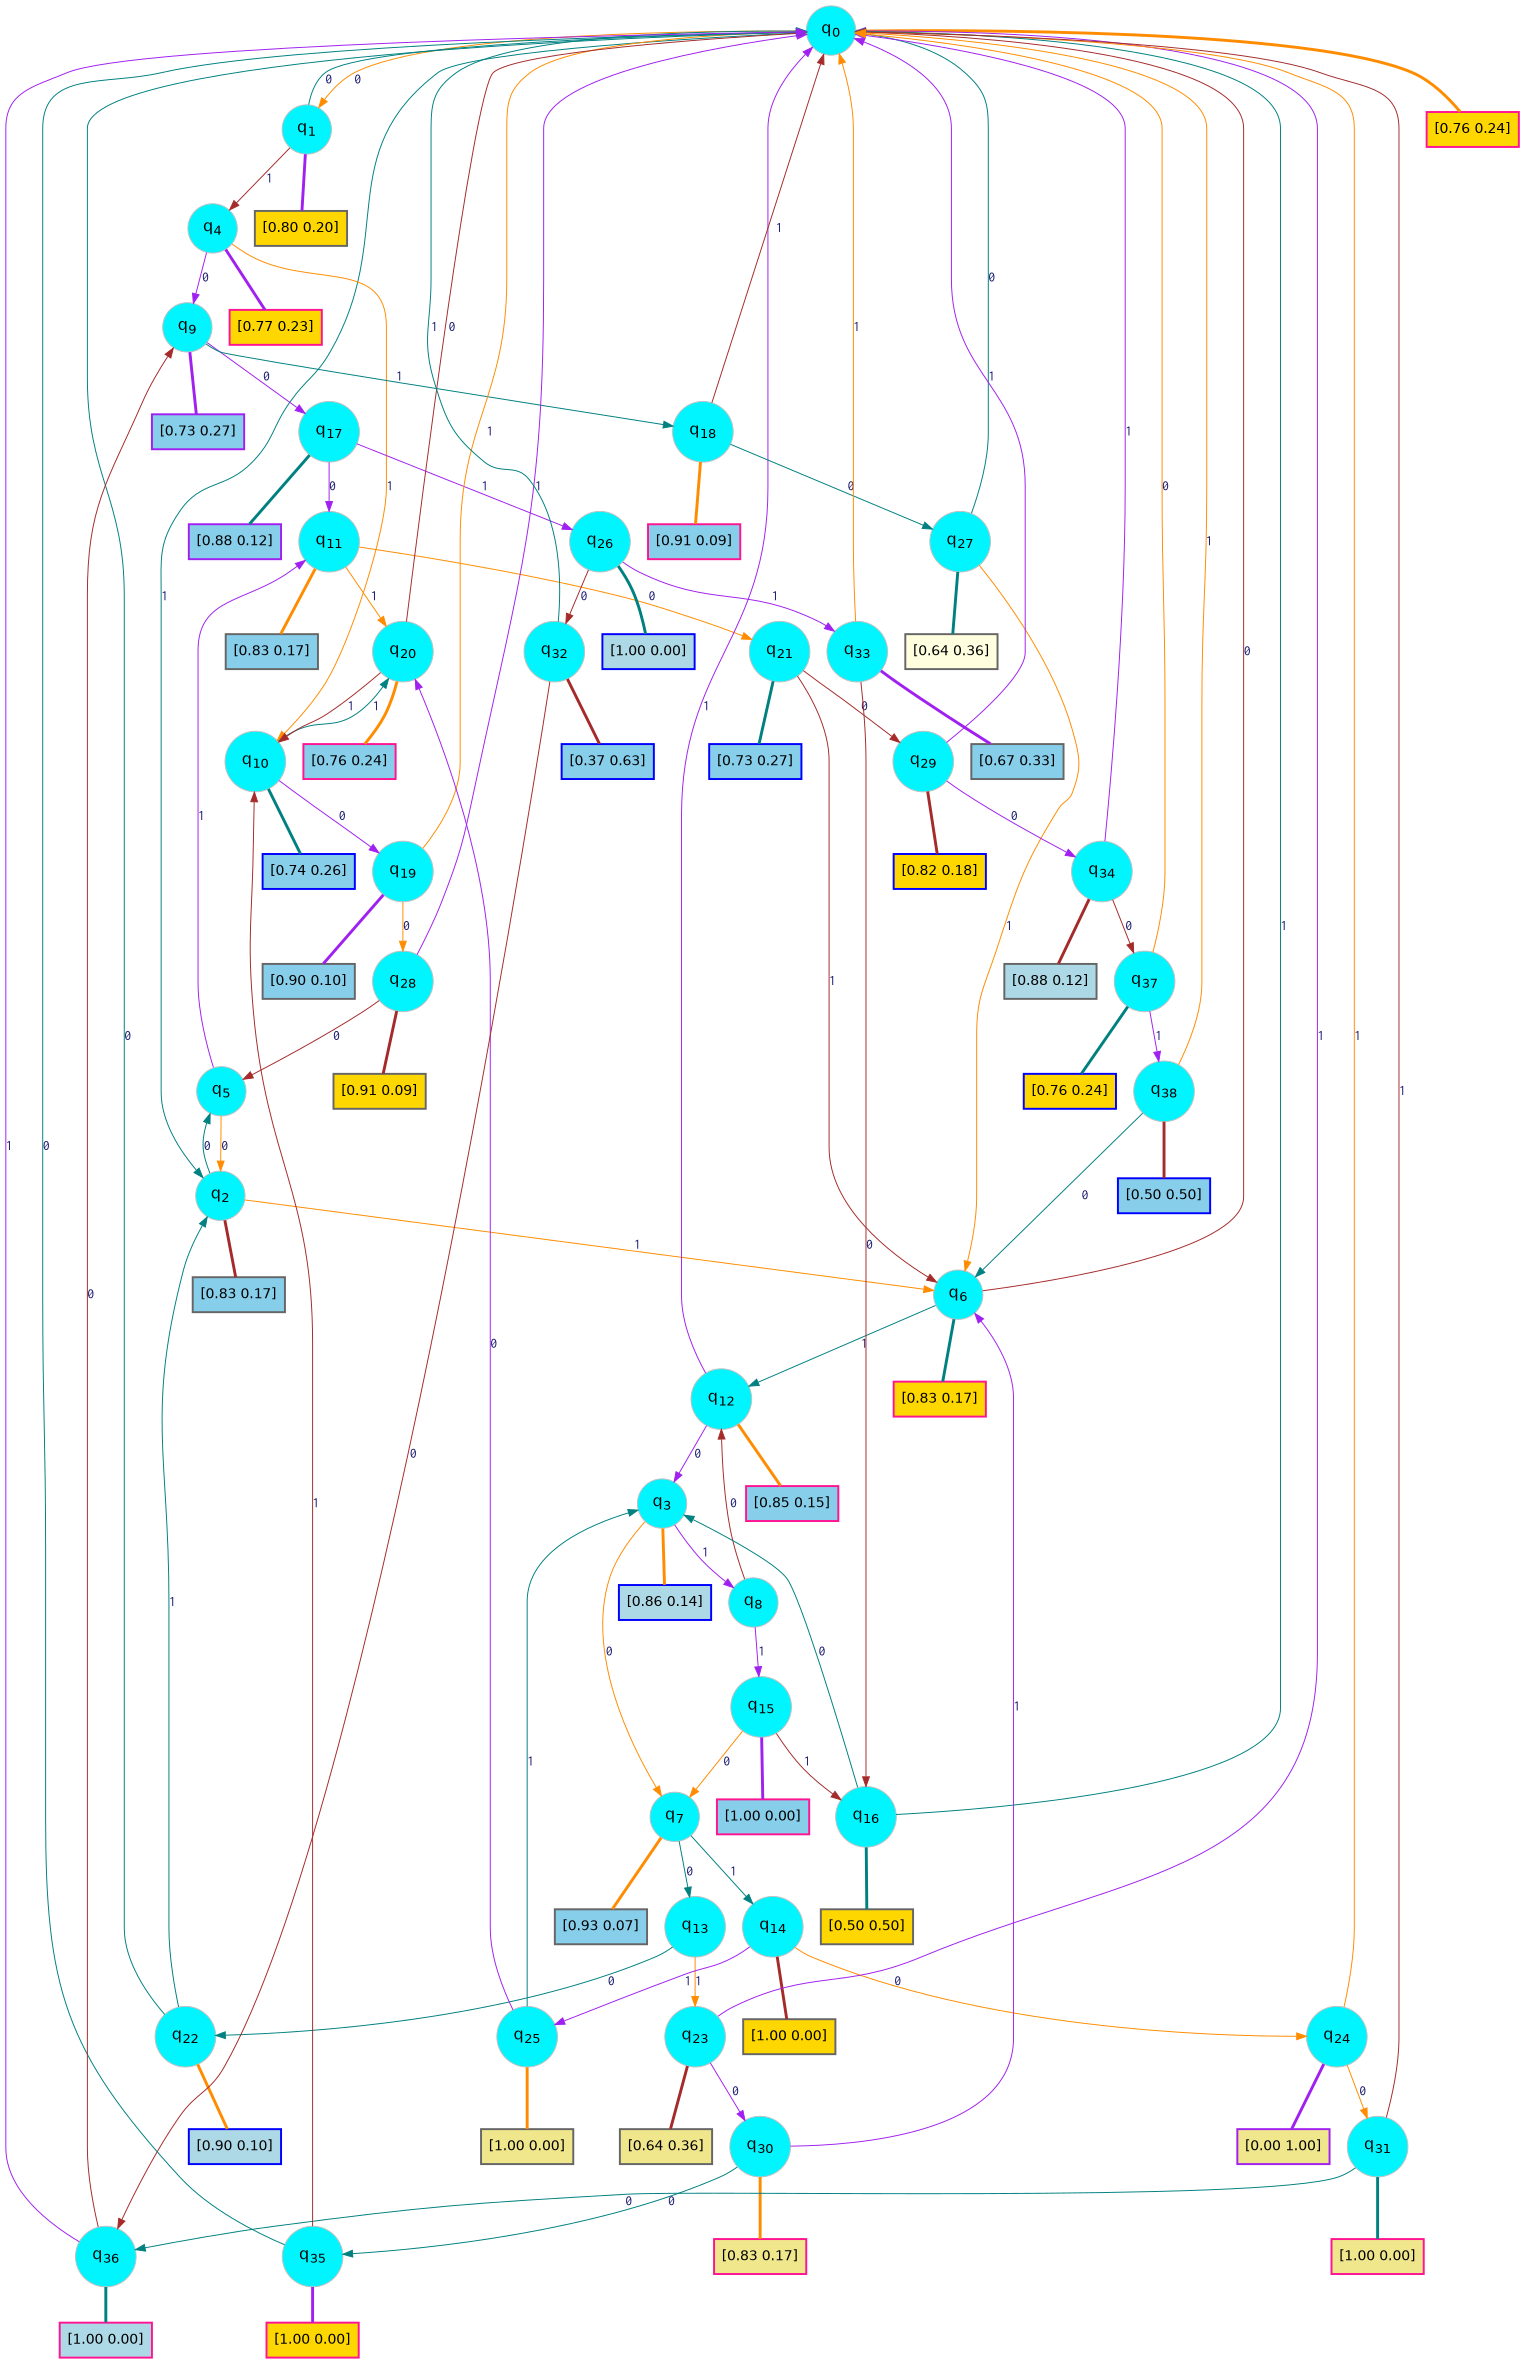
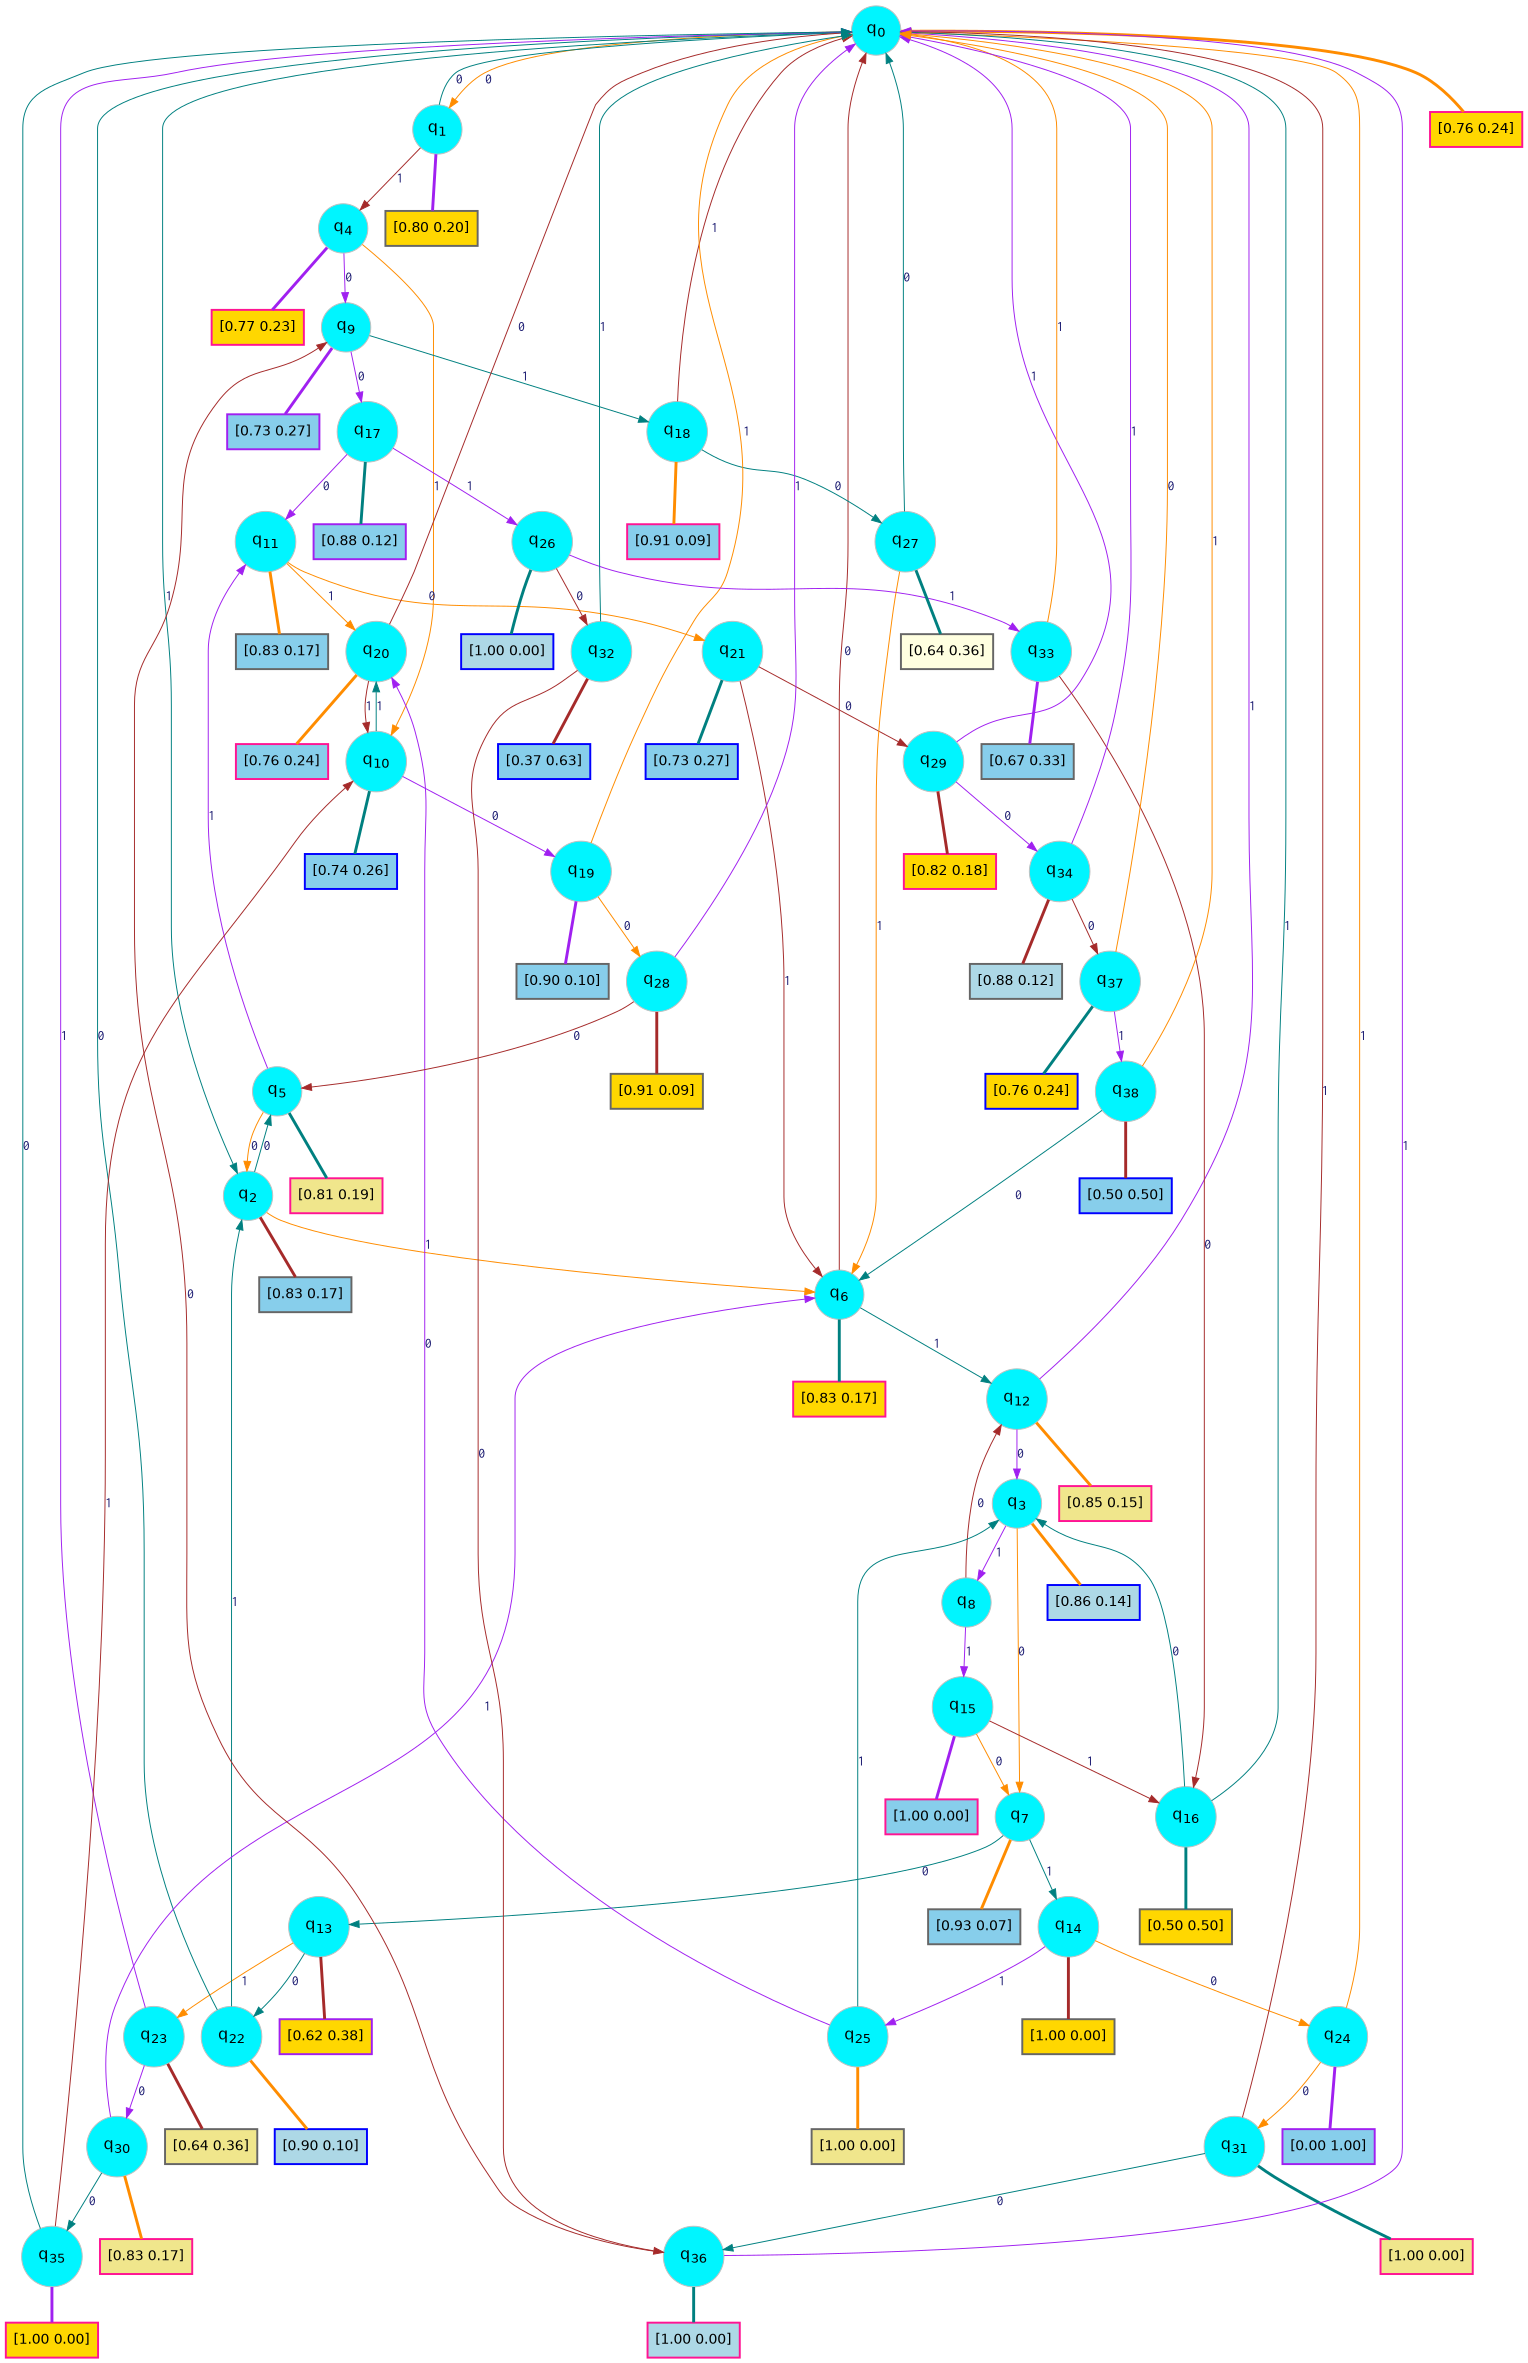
node "[0.82 0.18]": color blue -> deeppink
node "[0.81 0.19]": added
node "[0.85 0.15]": fillcolor skyblue -> khaki
node "[0.62 0.38]": added
node "[0.00 1.00]": fillcolor khaki -> skyblue
